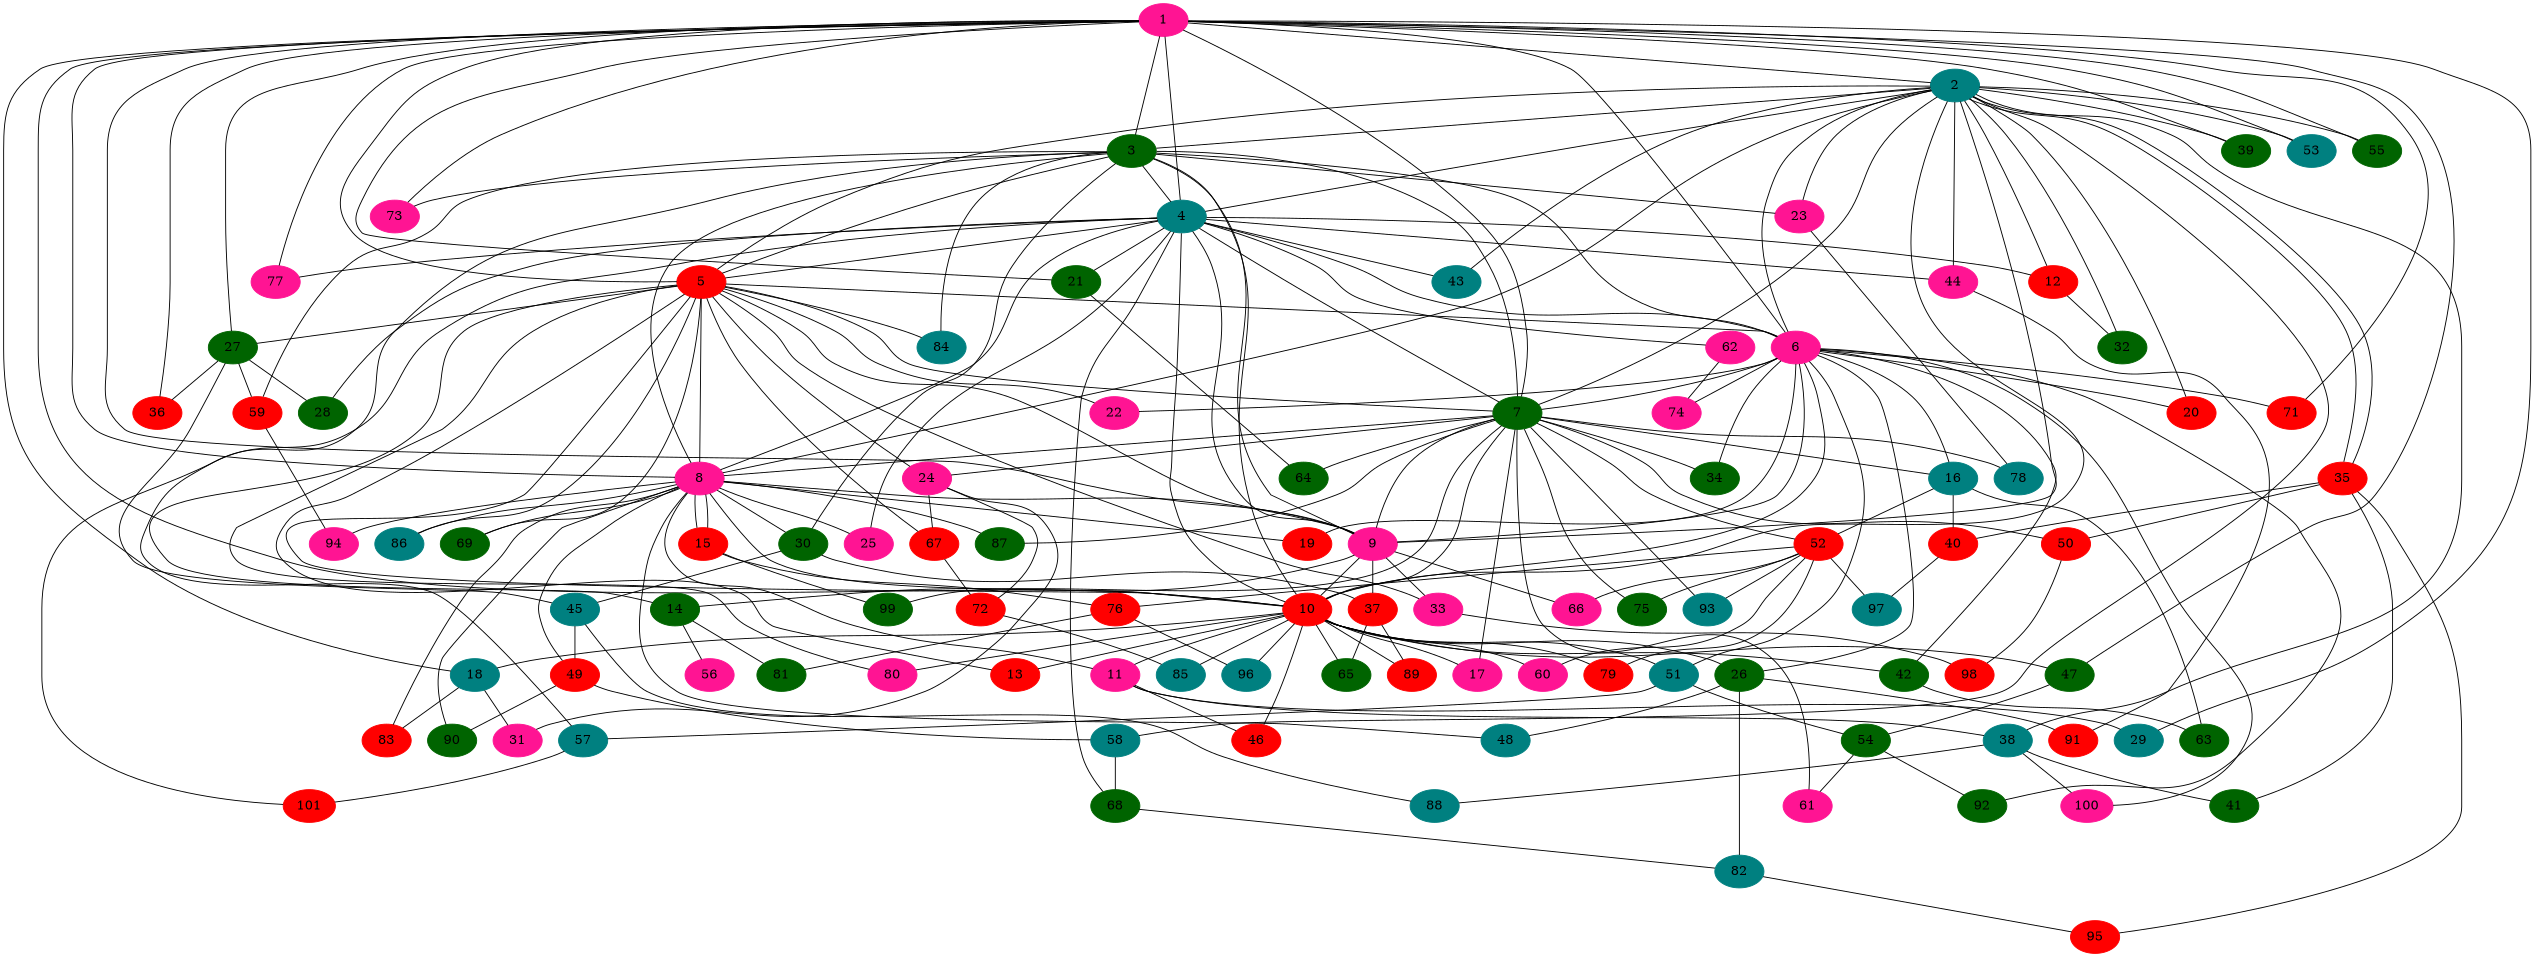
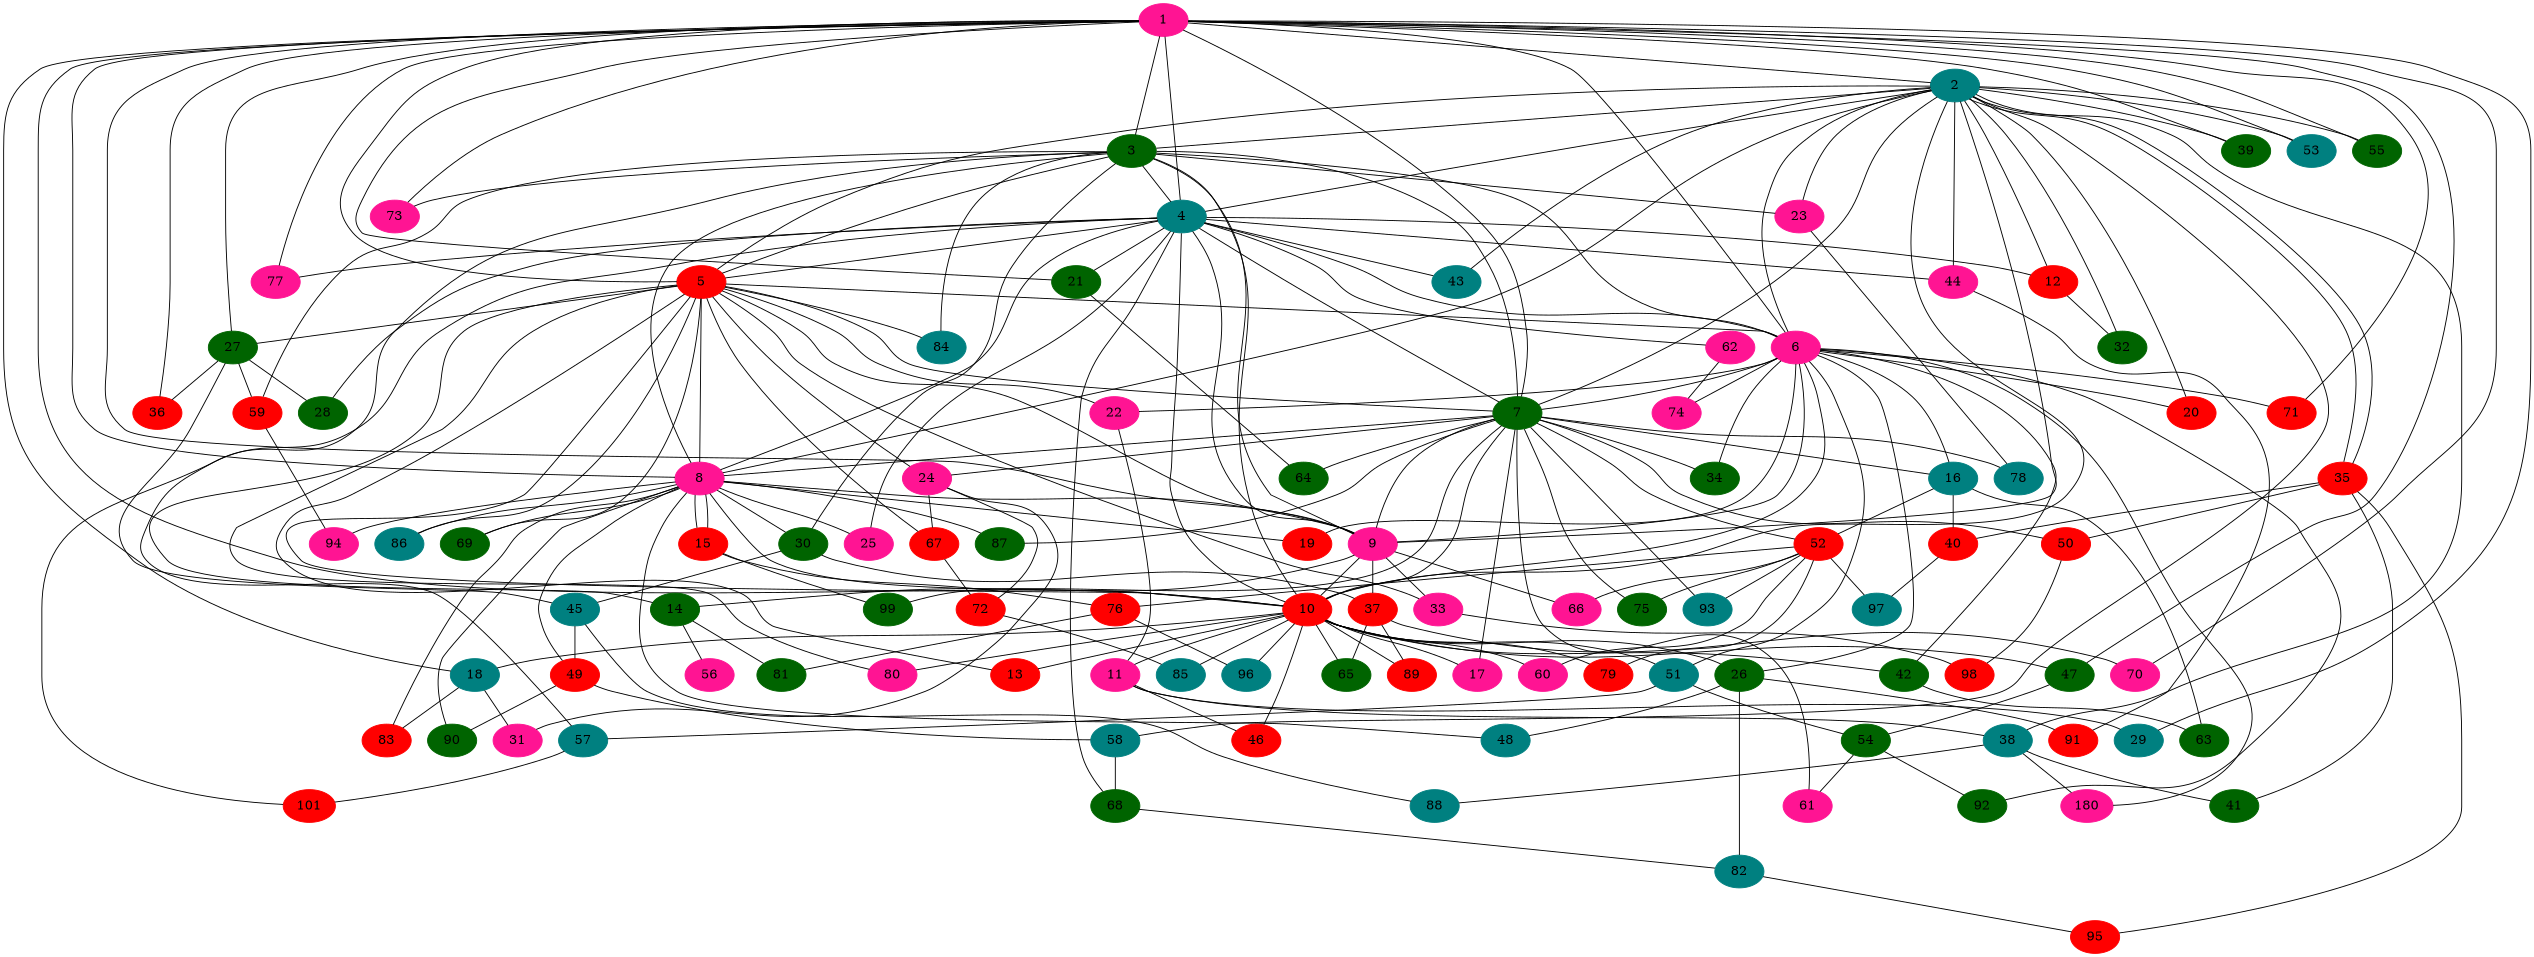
edge "8" -- "11": now "22" -- "11"
node "70": added
node "100": label "100" -> "180"
